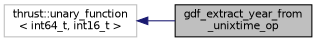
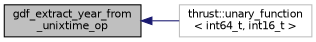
edge "gdf_extract_year_from _unixtime_op" -> "thrust::unary_function < int64_t, int16_t >": reversed
